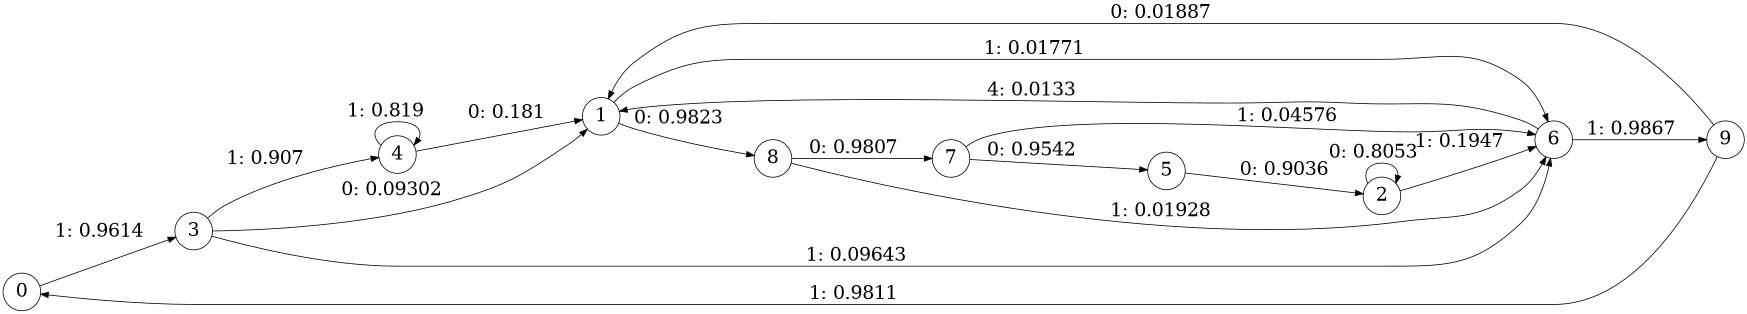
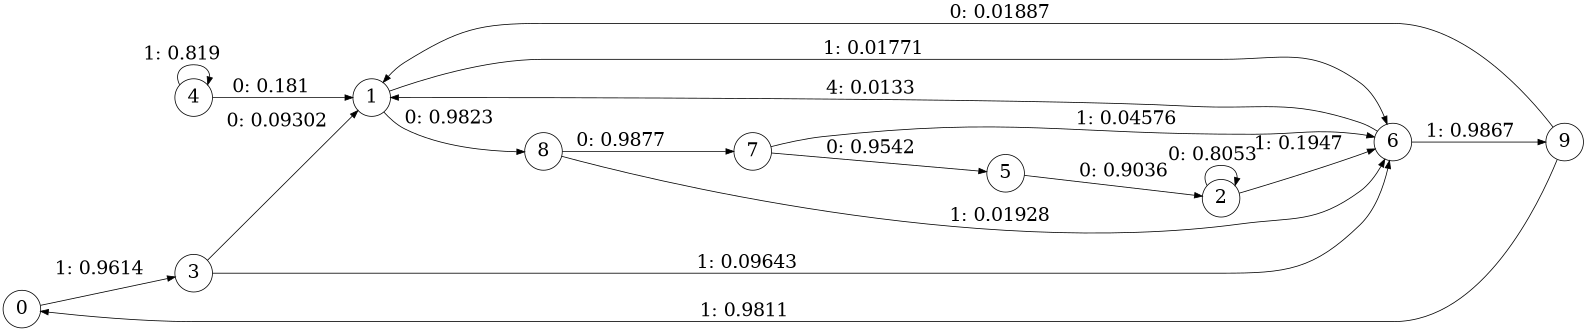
edge "8" -> "7": label "0: 0.9807   " -> "0: 0.9877   "
edge "3" -> "4": removed, label "1: 0.907"
